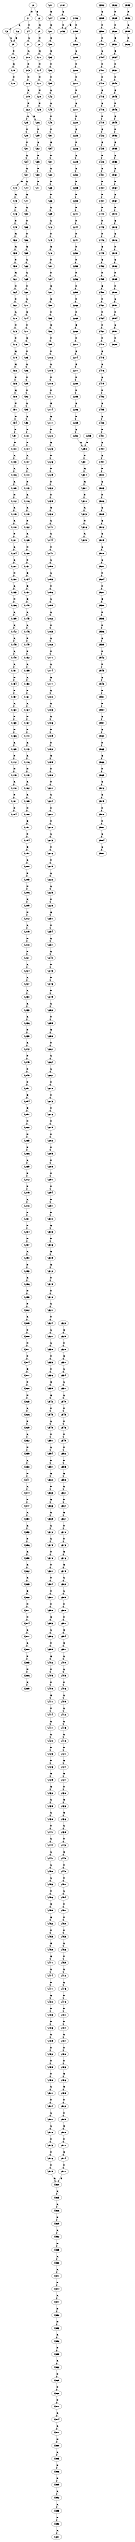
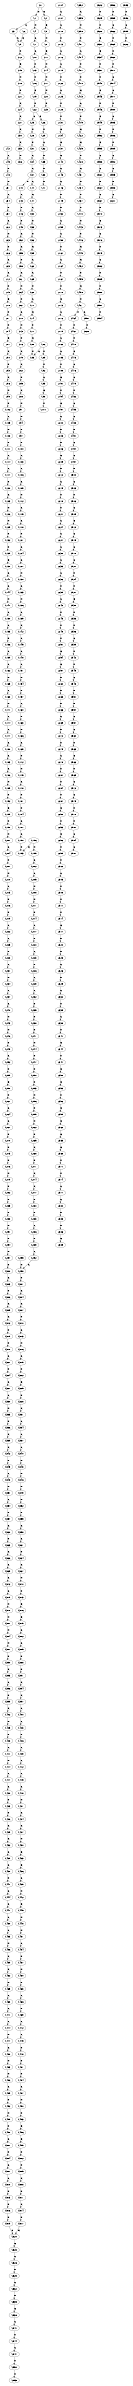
node "S39": removed
edge "S18" -> "S21": added, label "T"
edge "S594" -> "S597": now "S461" -> "S597"
edge "S83" -> "S86": reversed
edge "S101" -> "S104": removed, label "T"
edge "S184" -> "S187": added, label "C"
edge "S319" -> "S322": added, label "T"
edge "S553" -> "S556": removed, label "C"
